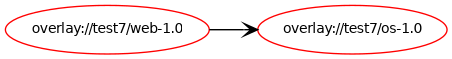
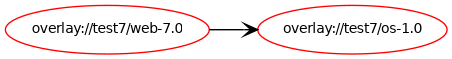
node "overlay://test7/web-1.0": label "overlay://test7/web-1.0" -> "overlay://test7/web-7.0"
